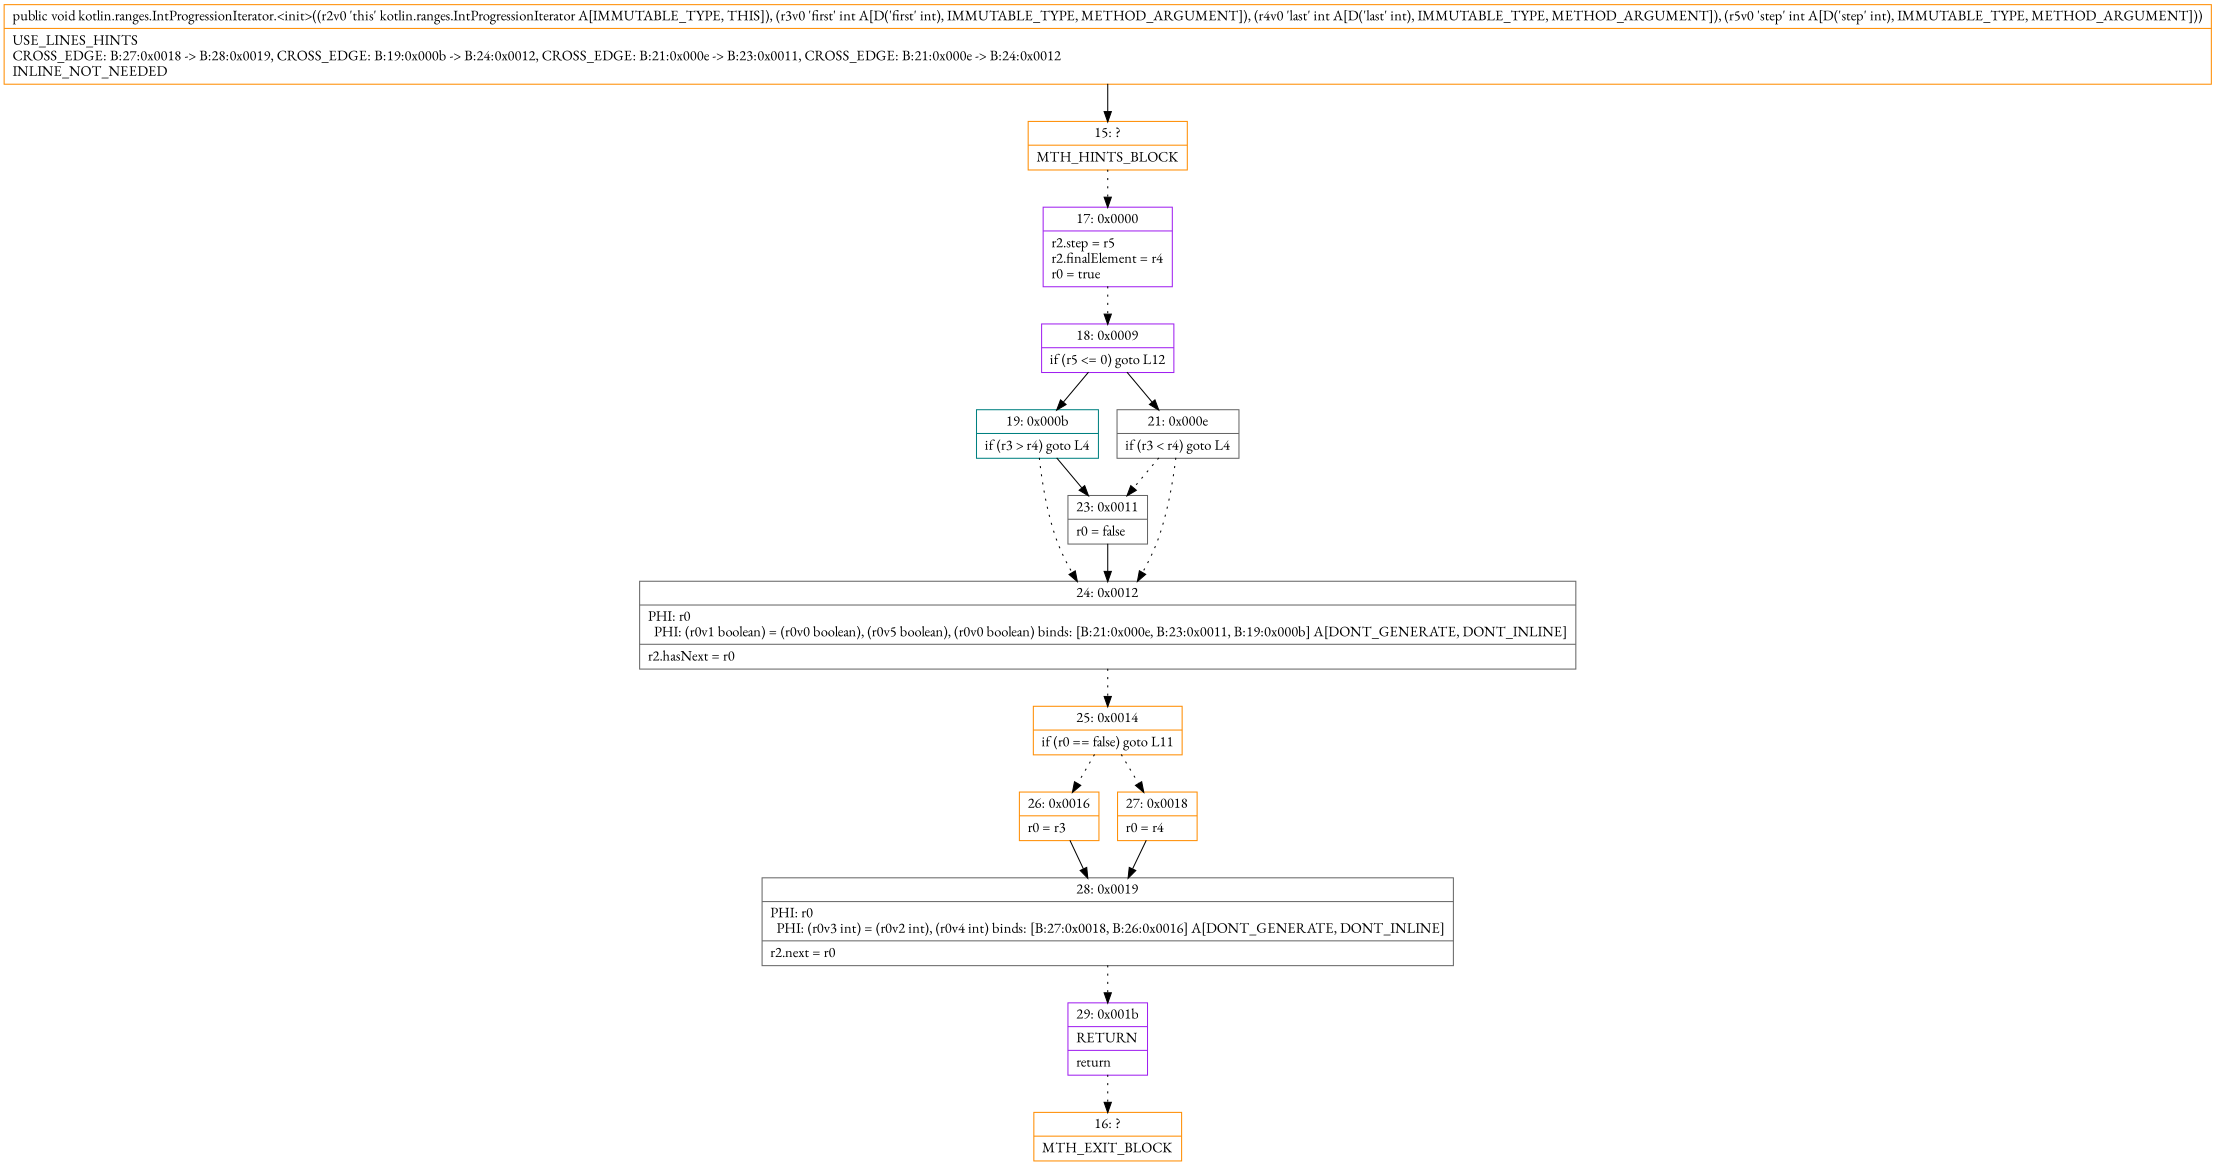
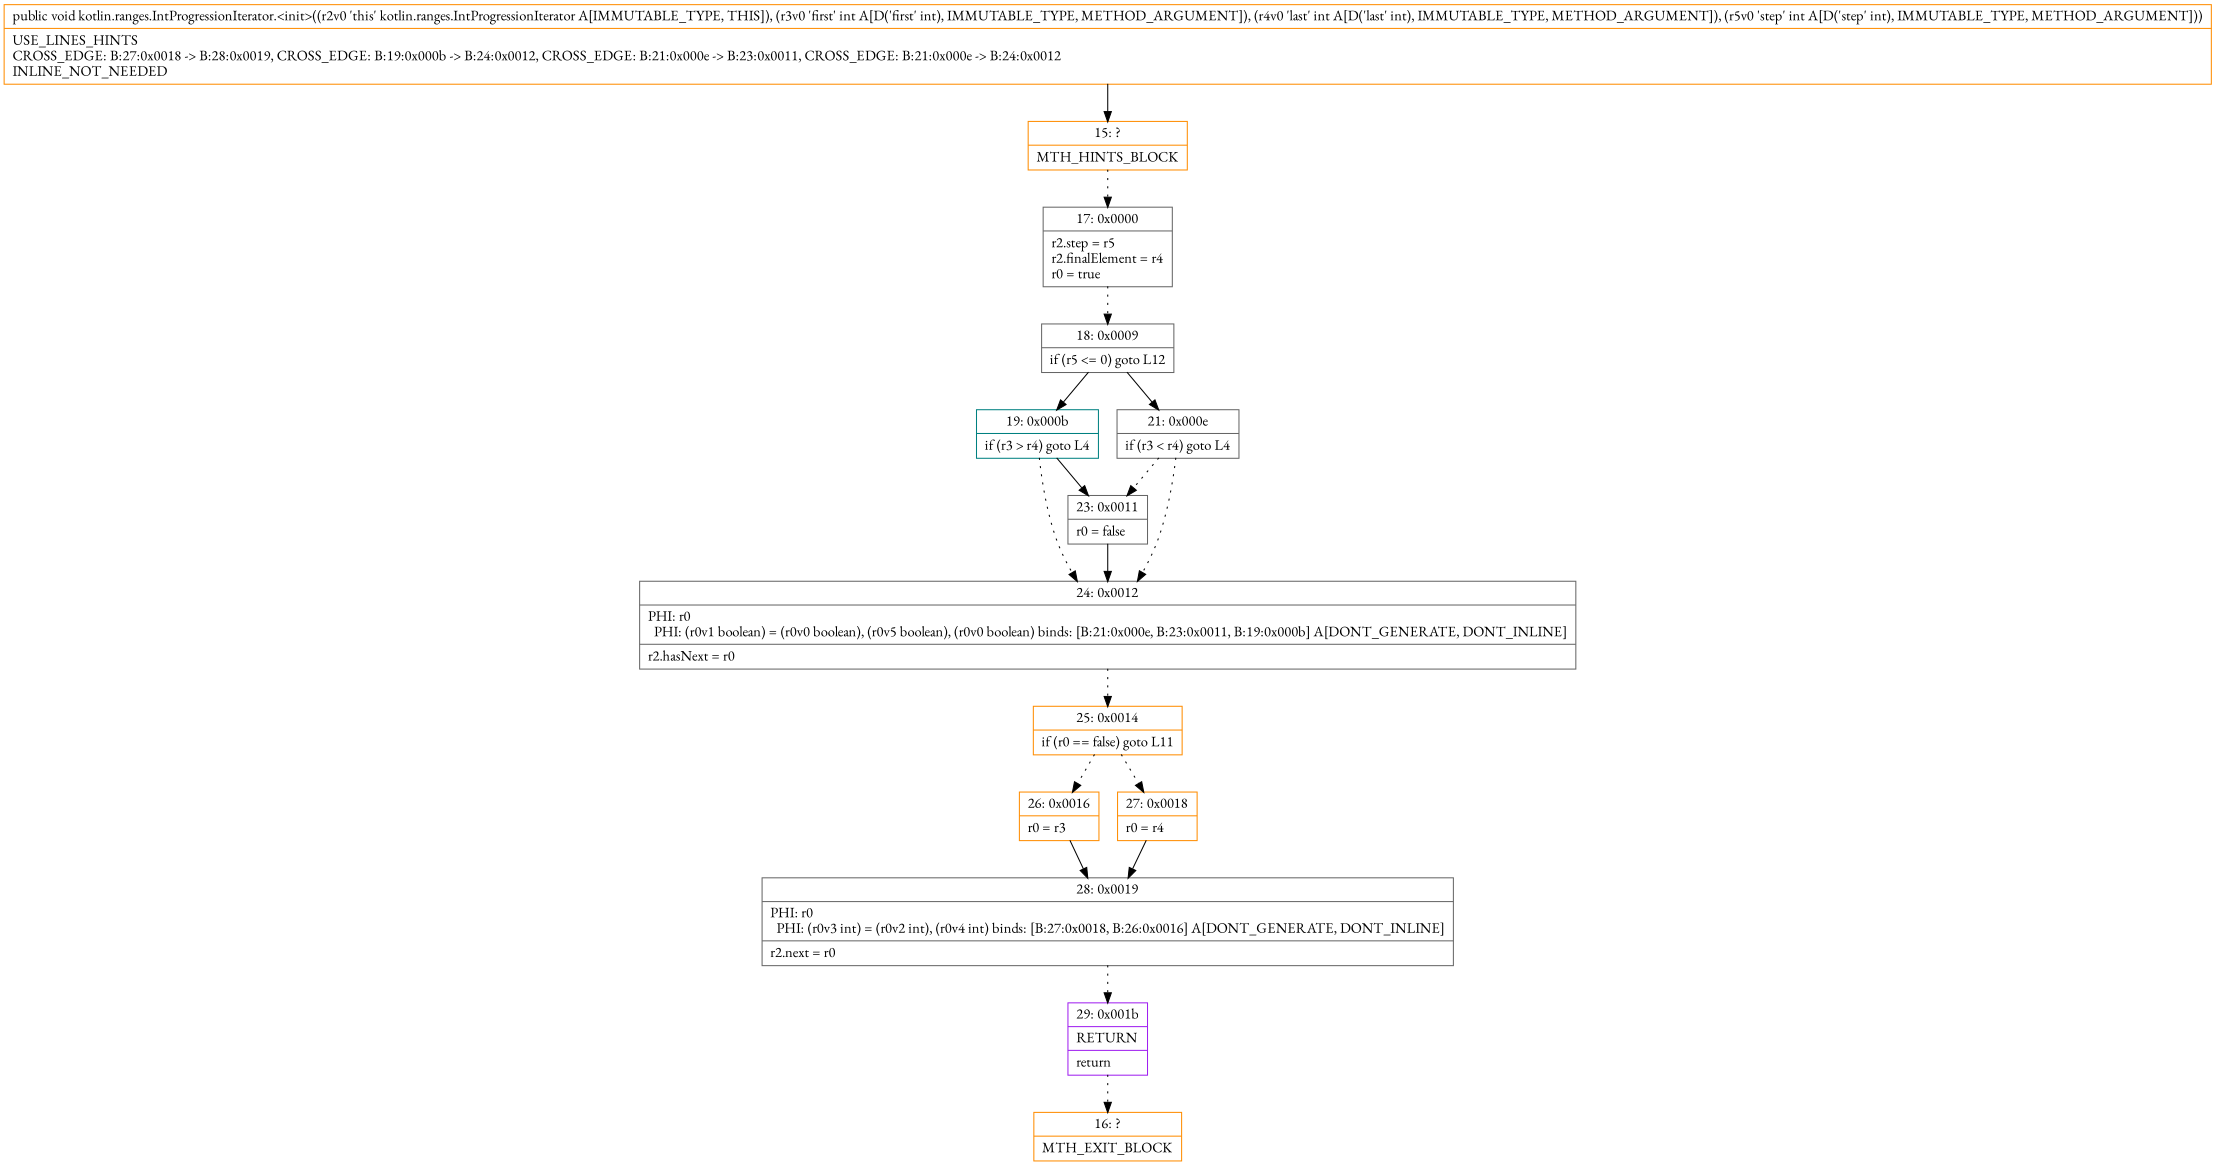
node "17: 0x0000": color purple -> gray40
node "18: 0x0009": color purple -> gray40
